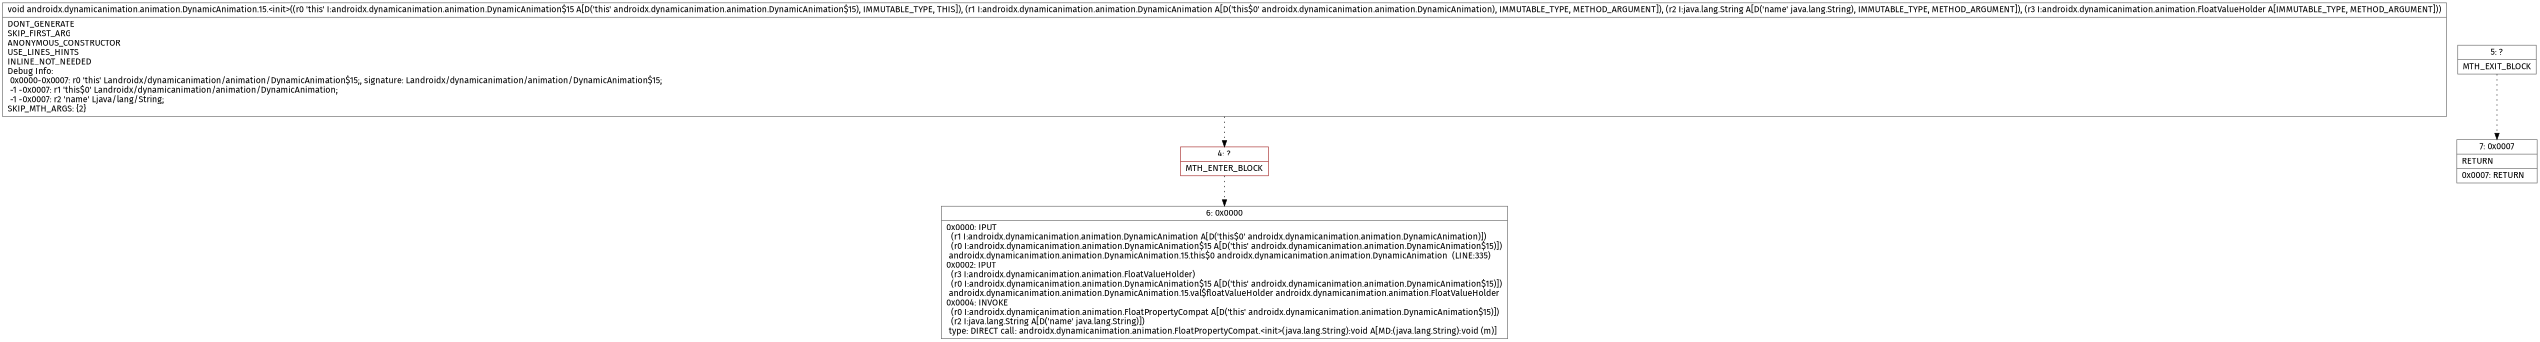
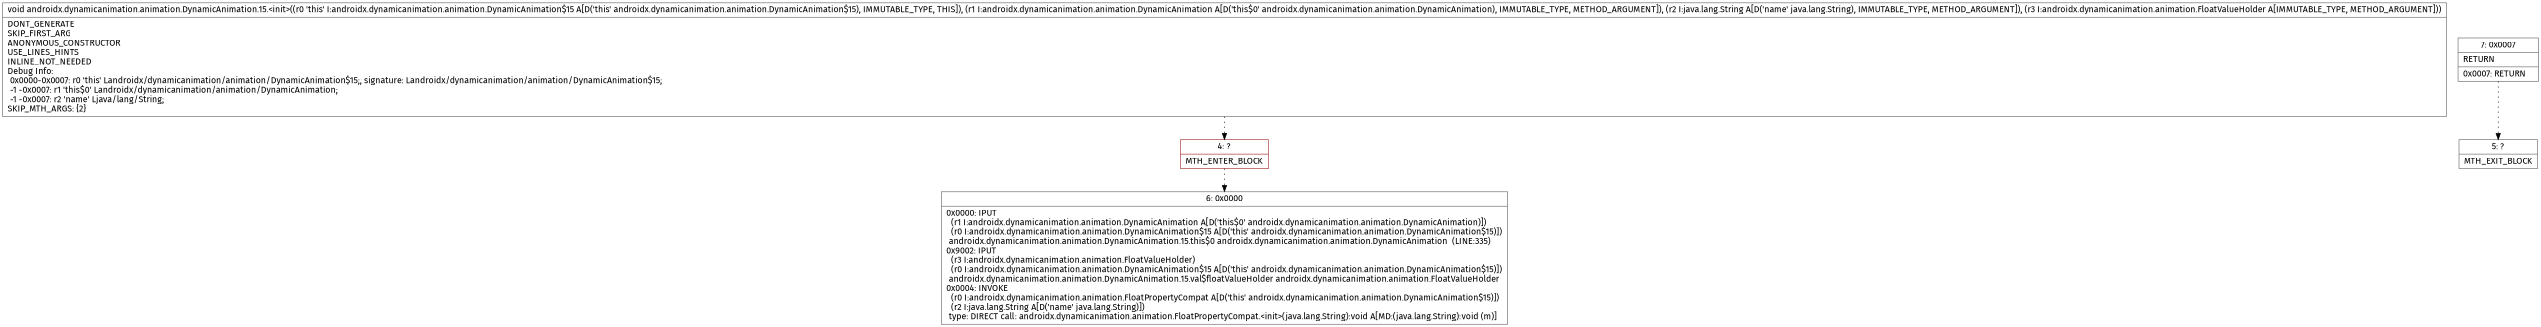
edge "5: ?" -> "7: 0x0007": reversed
node "6: 0x0000": text "0x0002: IPUT" -> "0x9002: IPUT"
